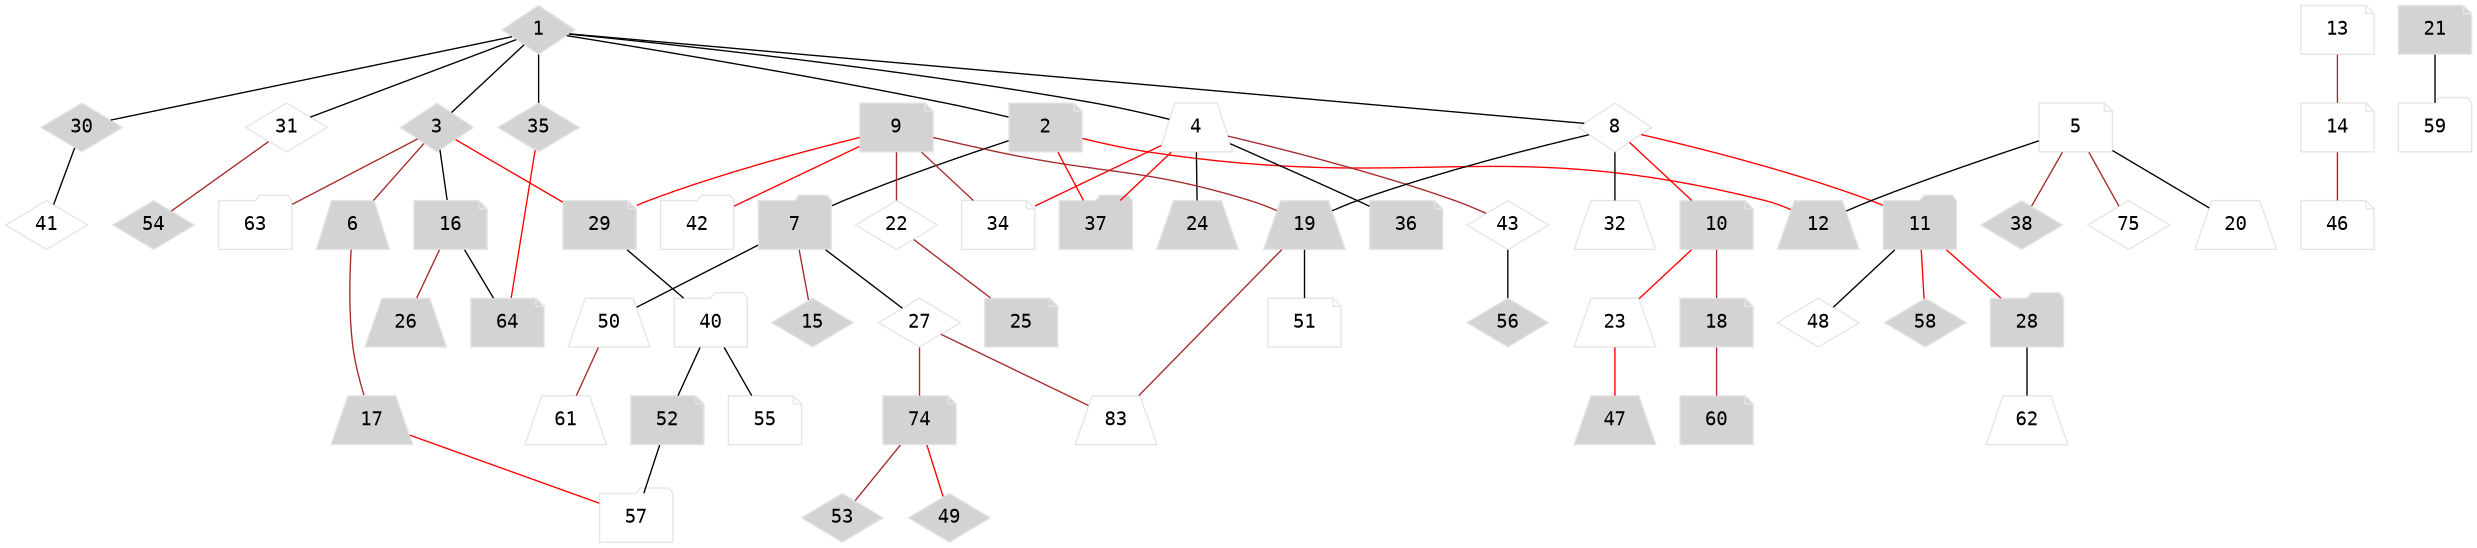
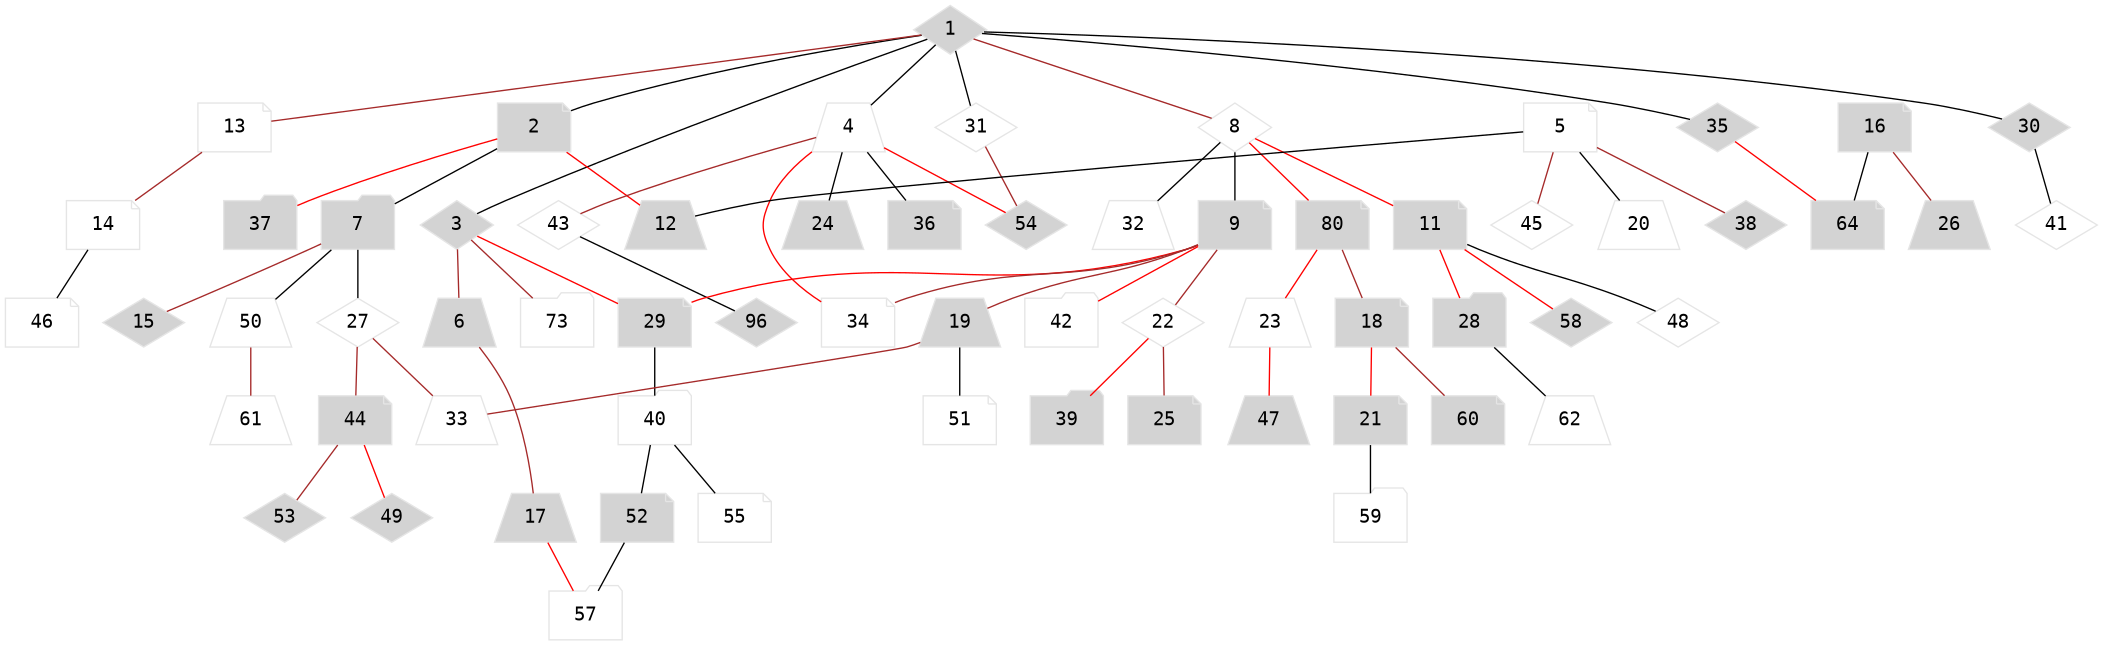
edge "1" -- "13": added
edge "1" -- "8": color black -> brown
edge "3" -- "16": removed
edge "8" -- "19": now "8" -- "9"
edge "14" -- "46": color red -> black
edge "4" -- "37": now "4" -- "54"
node "63": label "63" -> "73"
node "10": label "10" -> "80"
node "11": shape folder -> note
node "75": label "75" -> "45"
node "56": label "56" -> "96"
edge "18" -- "21": added
node "74": label "74" -> "44"
node "39": added
node "83": label "83" -> "33"
